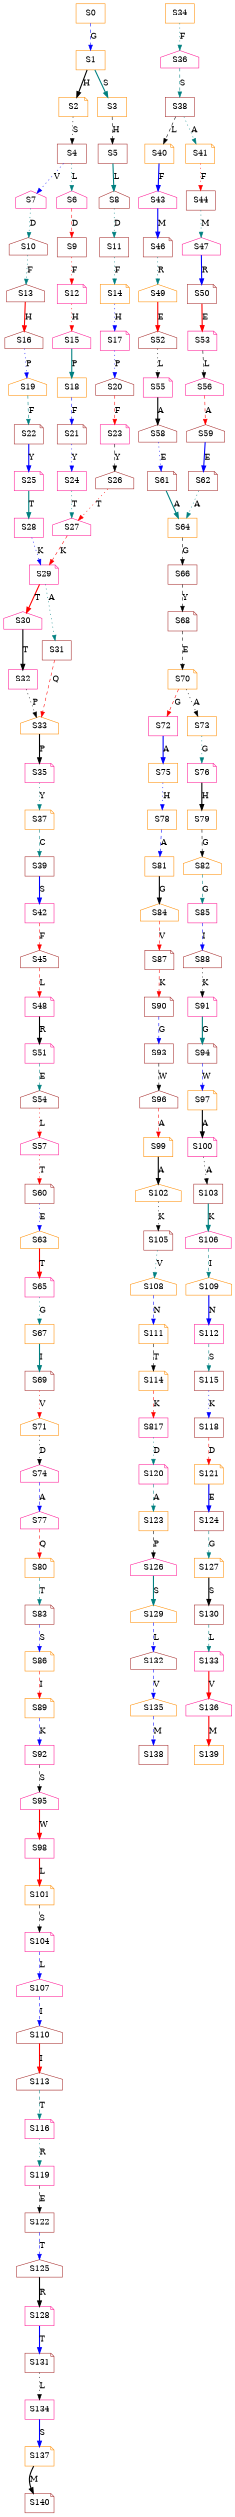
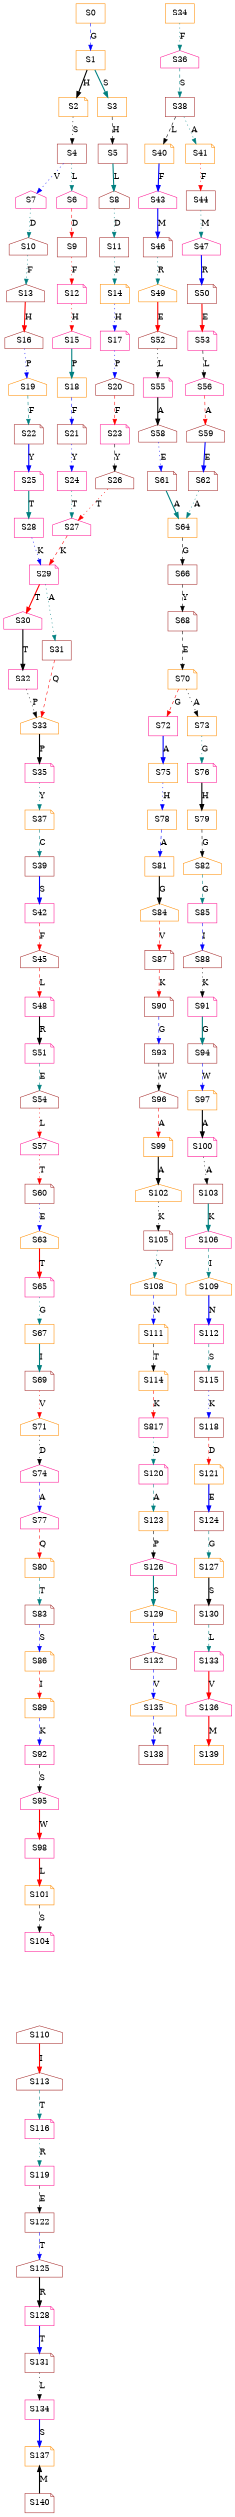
node "S107": removed
edge "S137" -> "S140": reversed
